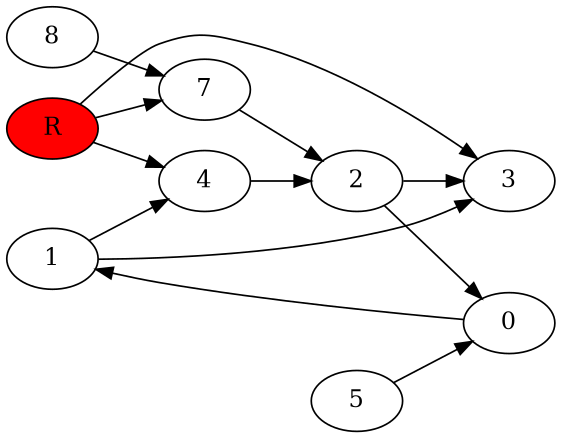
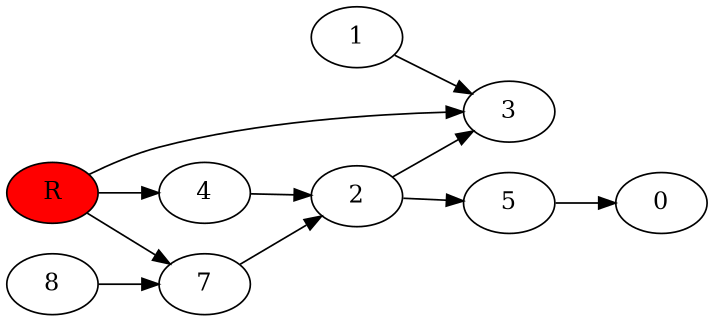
edge "1" -> "4": removed
edge "2" -> "0": now "2" -> "5"
edge "0" -> "1": removed
